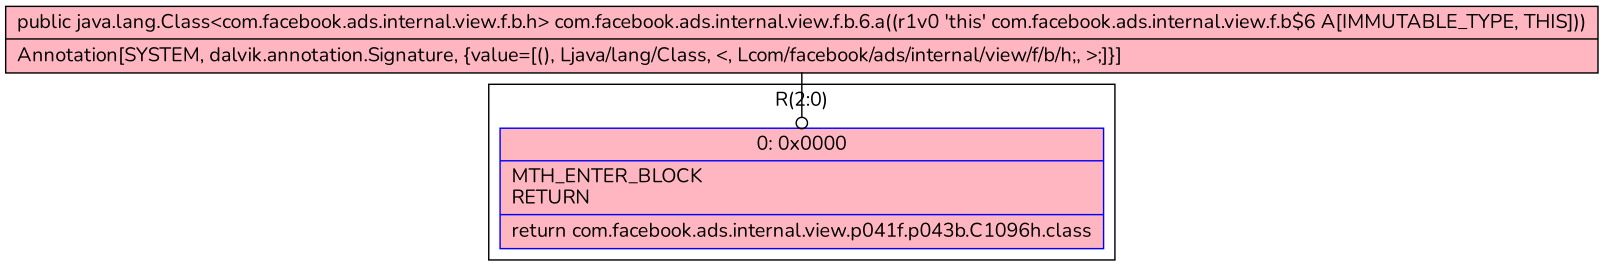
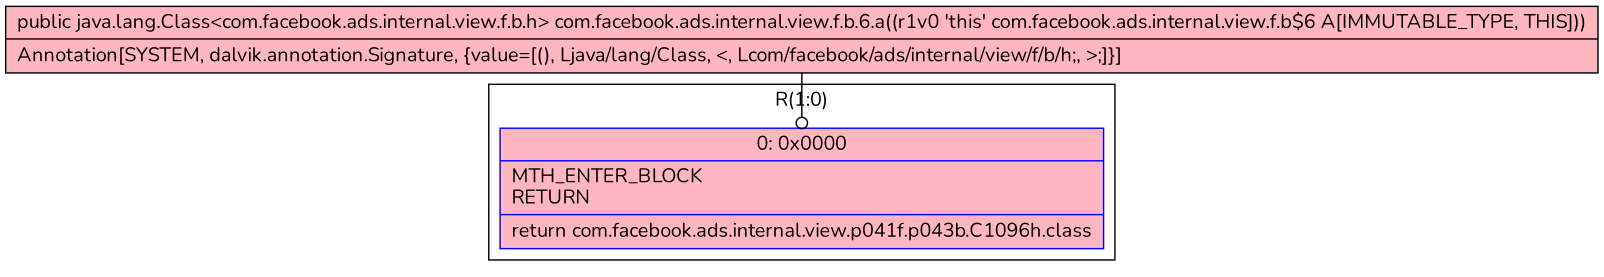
cluster "R(2:0)": label "R(2:0)" -> "R(1:0)"
